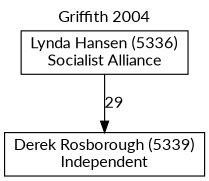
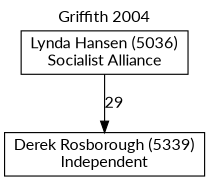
node "Lynda Hansen (5336) Socialist Alliance": label "Lynda Hansen (5336) Socialist Alliance" -> "Lynda Hansen (5036) Socialist Alliance"
